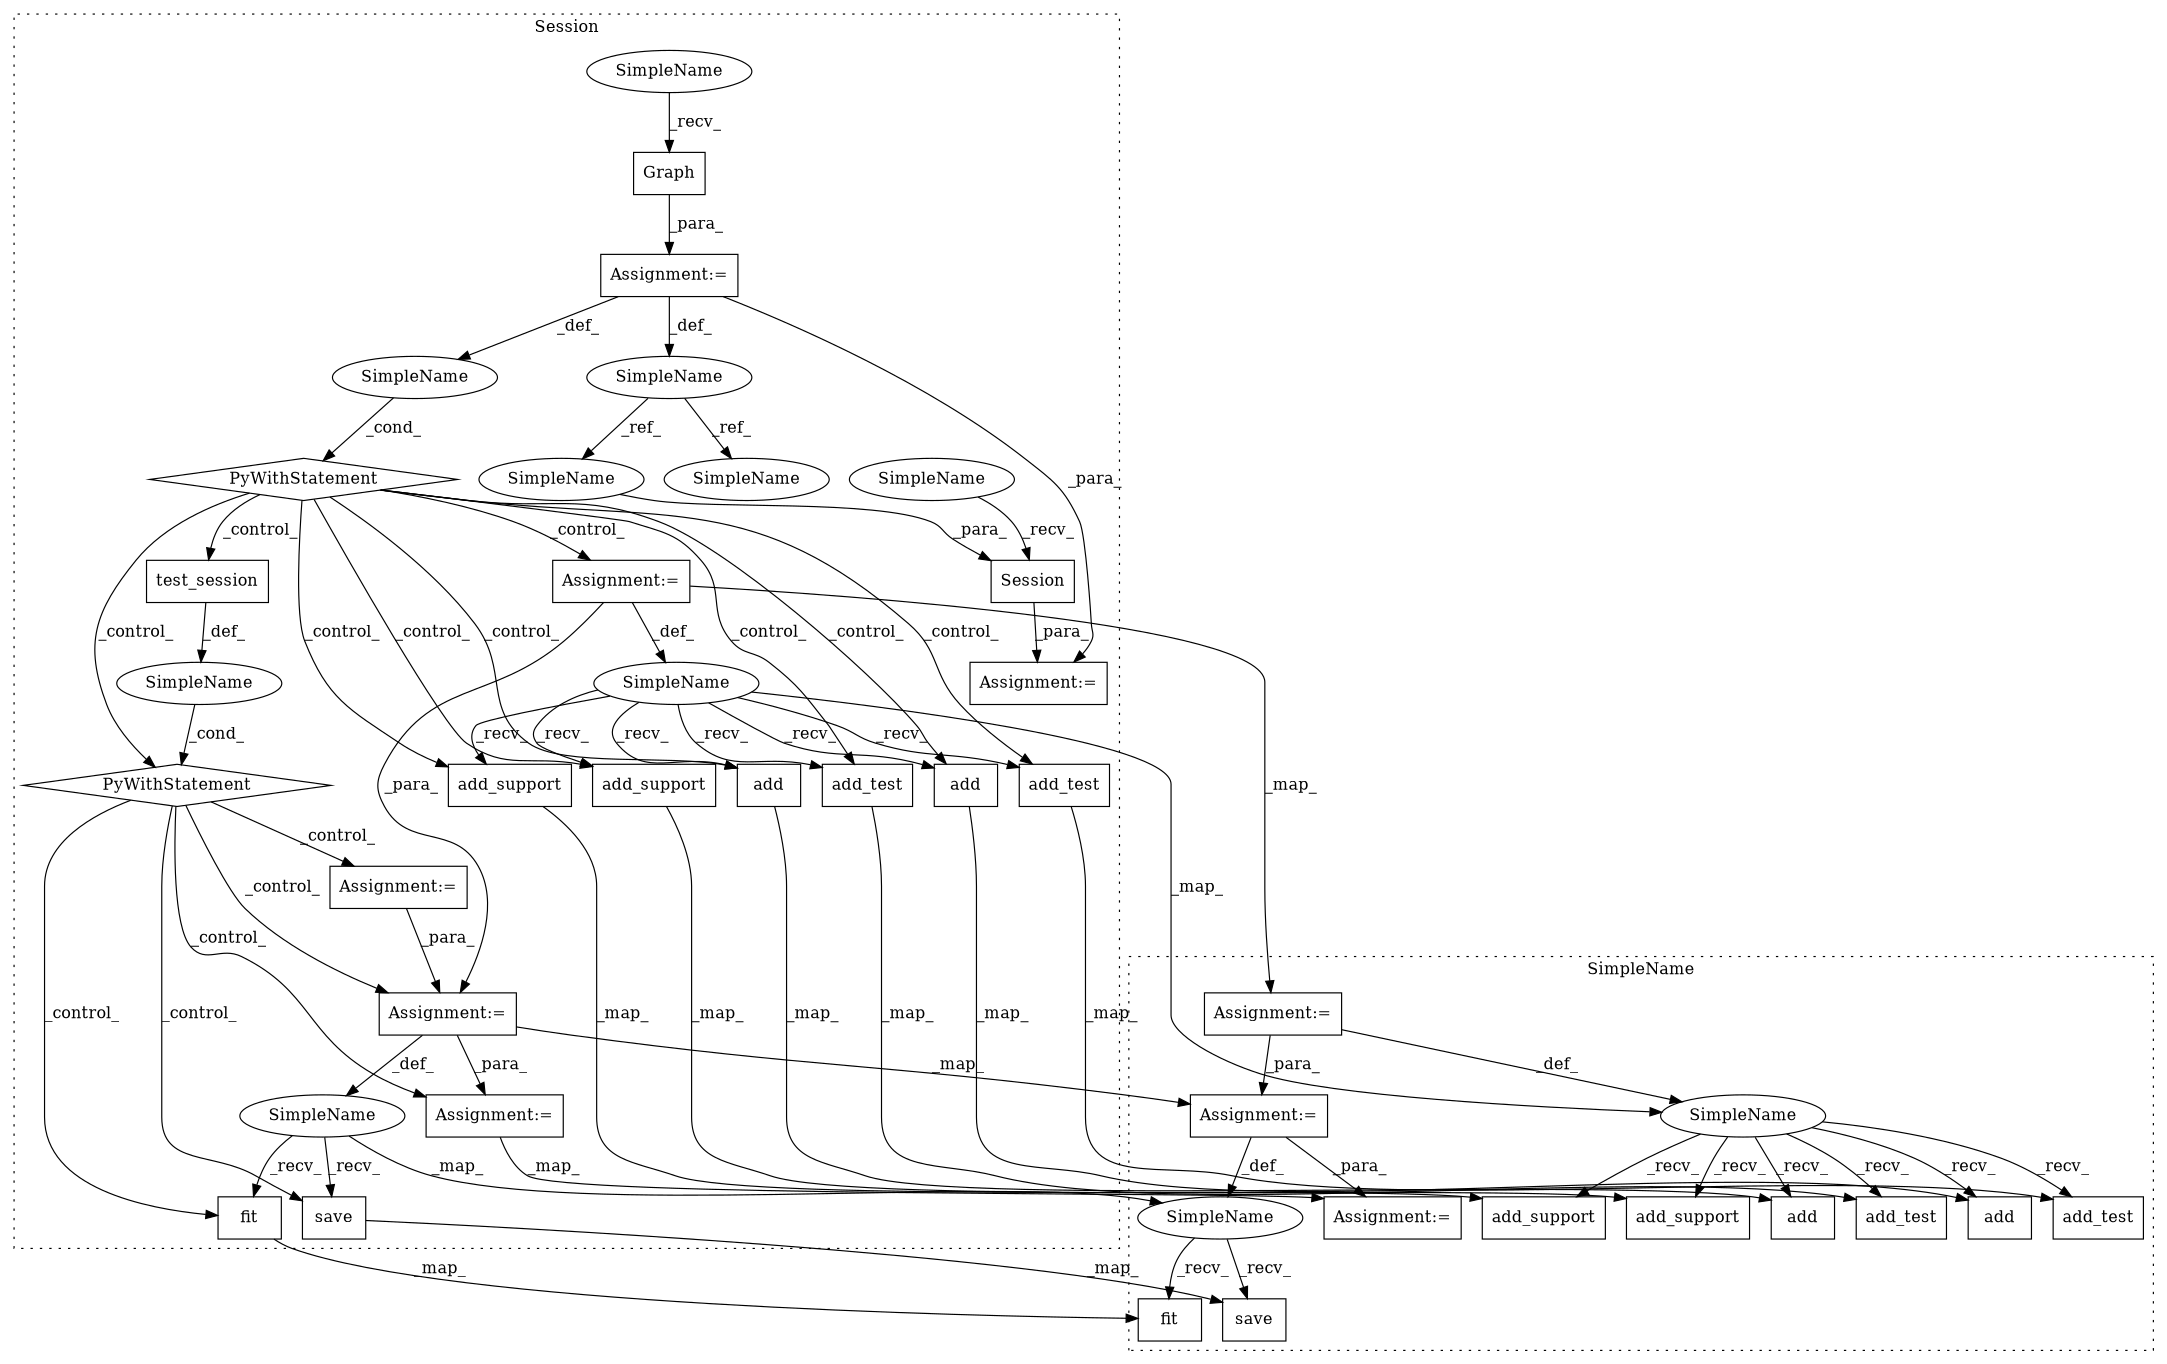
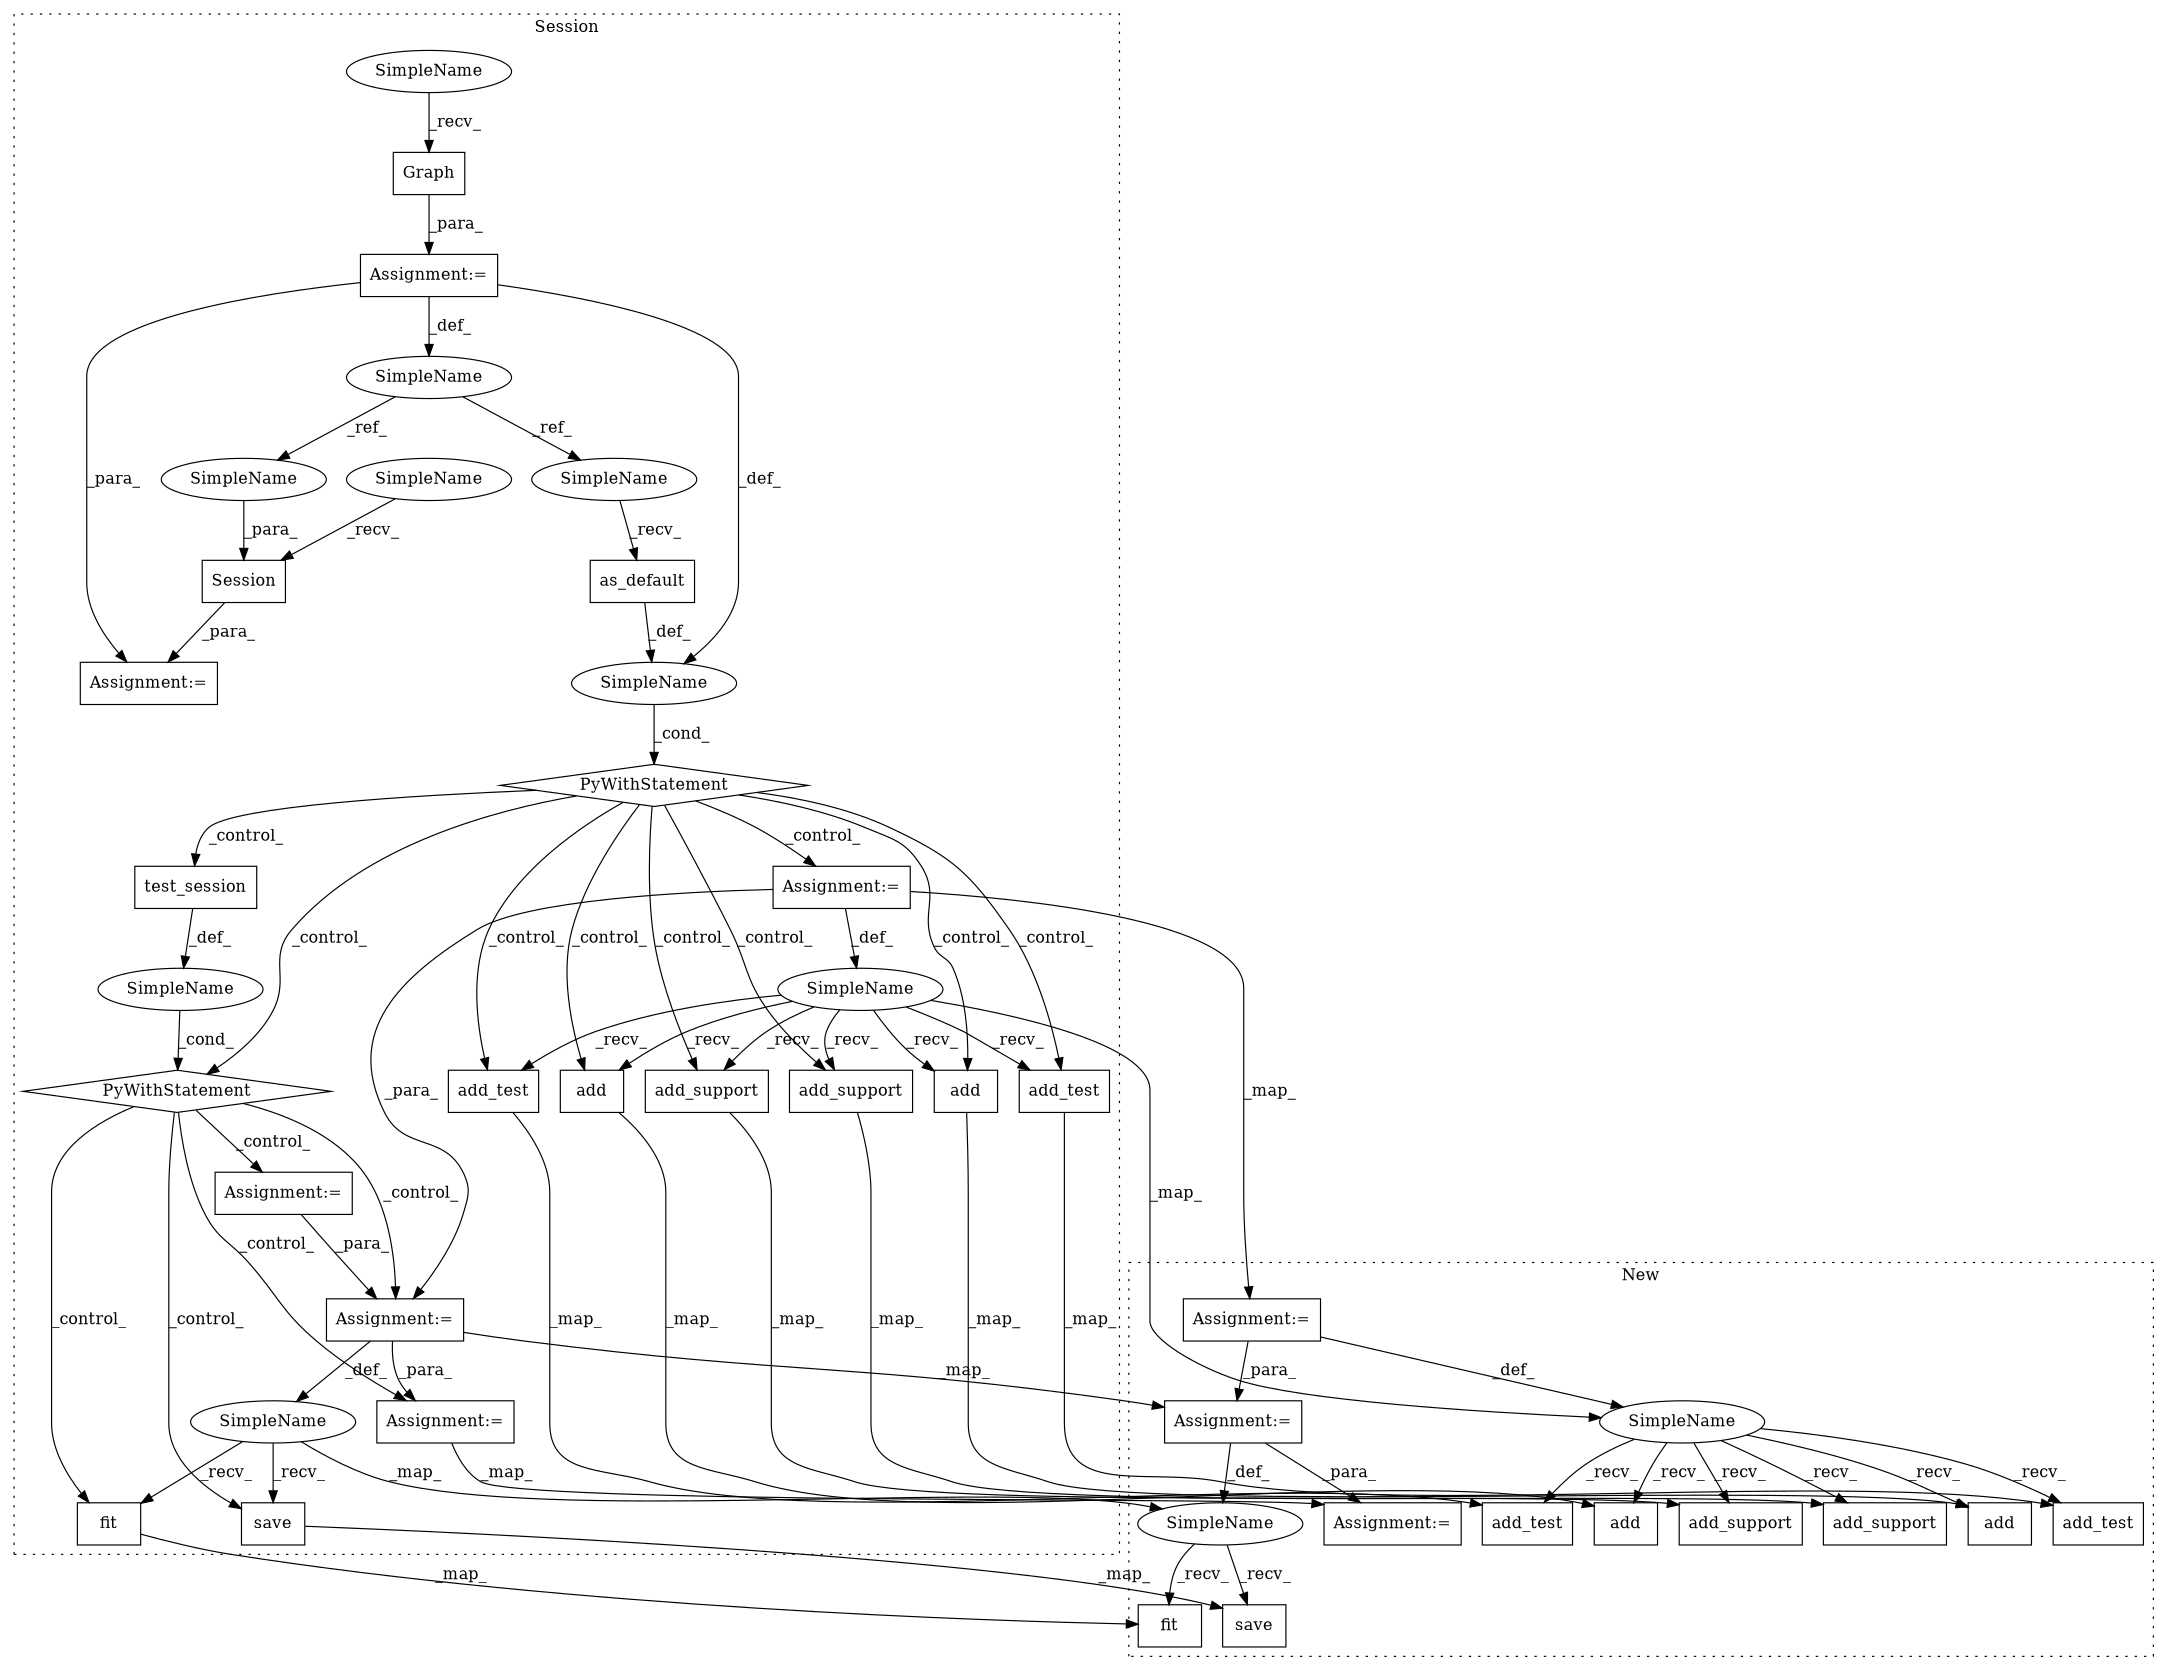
node "as_default": added
cluster "SimpleName": label "SimpleName" -> "New"
